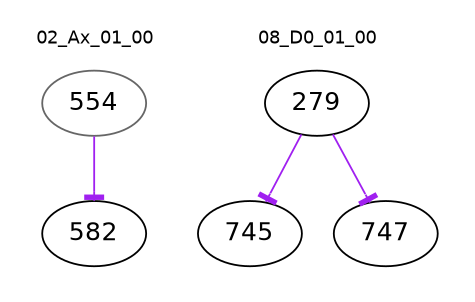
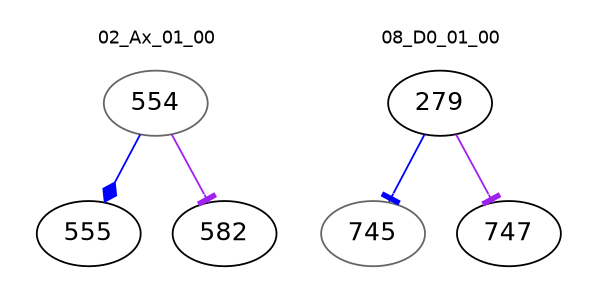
edge "279" -> "745": color purple -> blue
node "555": added
node "745": color black -> gray40
